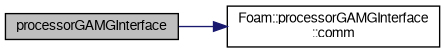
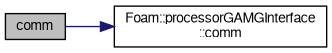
node "processorGAMGInterface": label "processorGAMGInterface" -> "comm"
